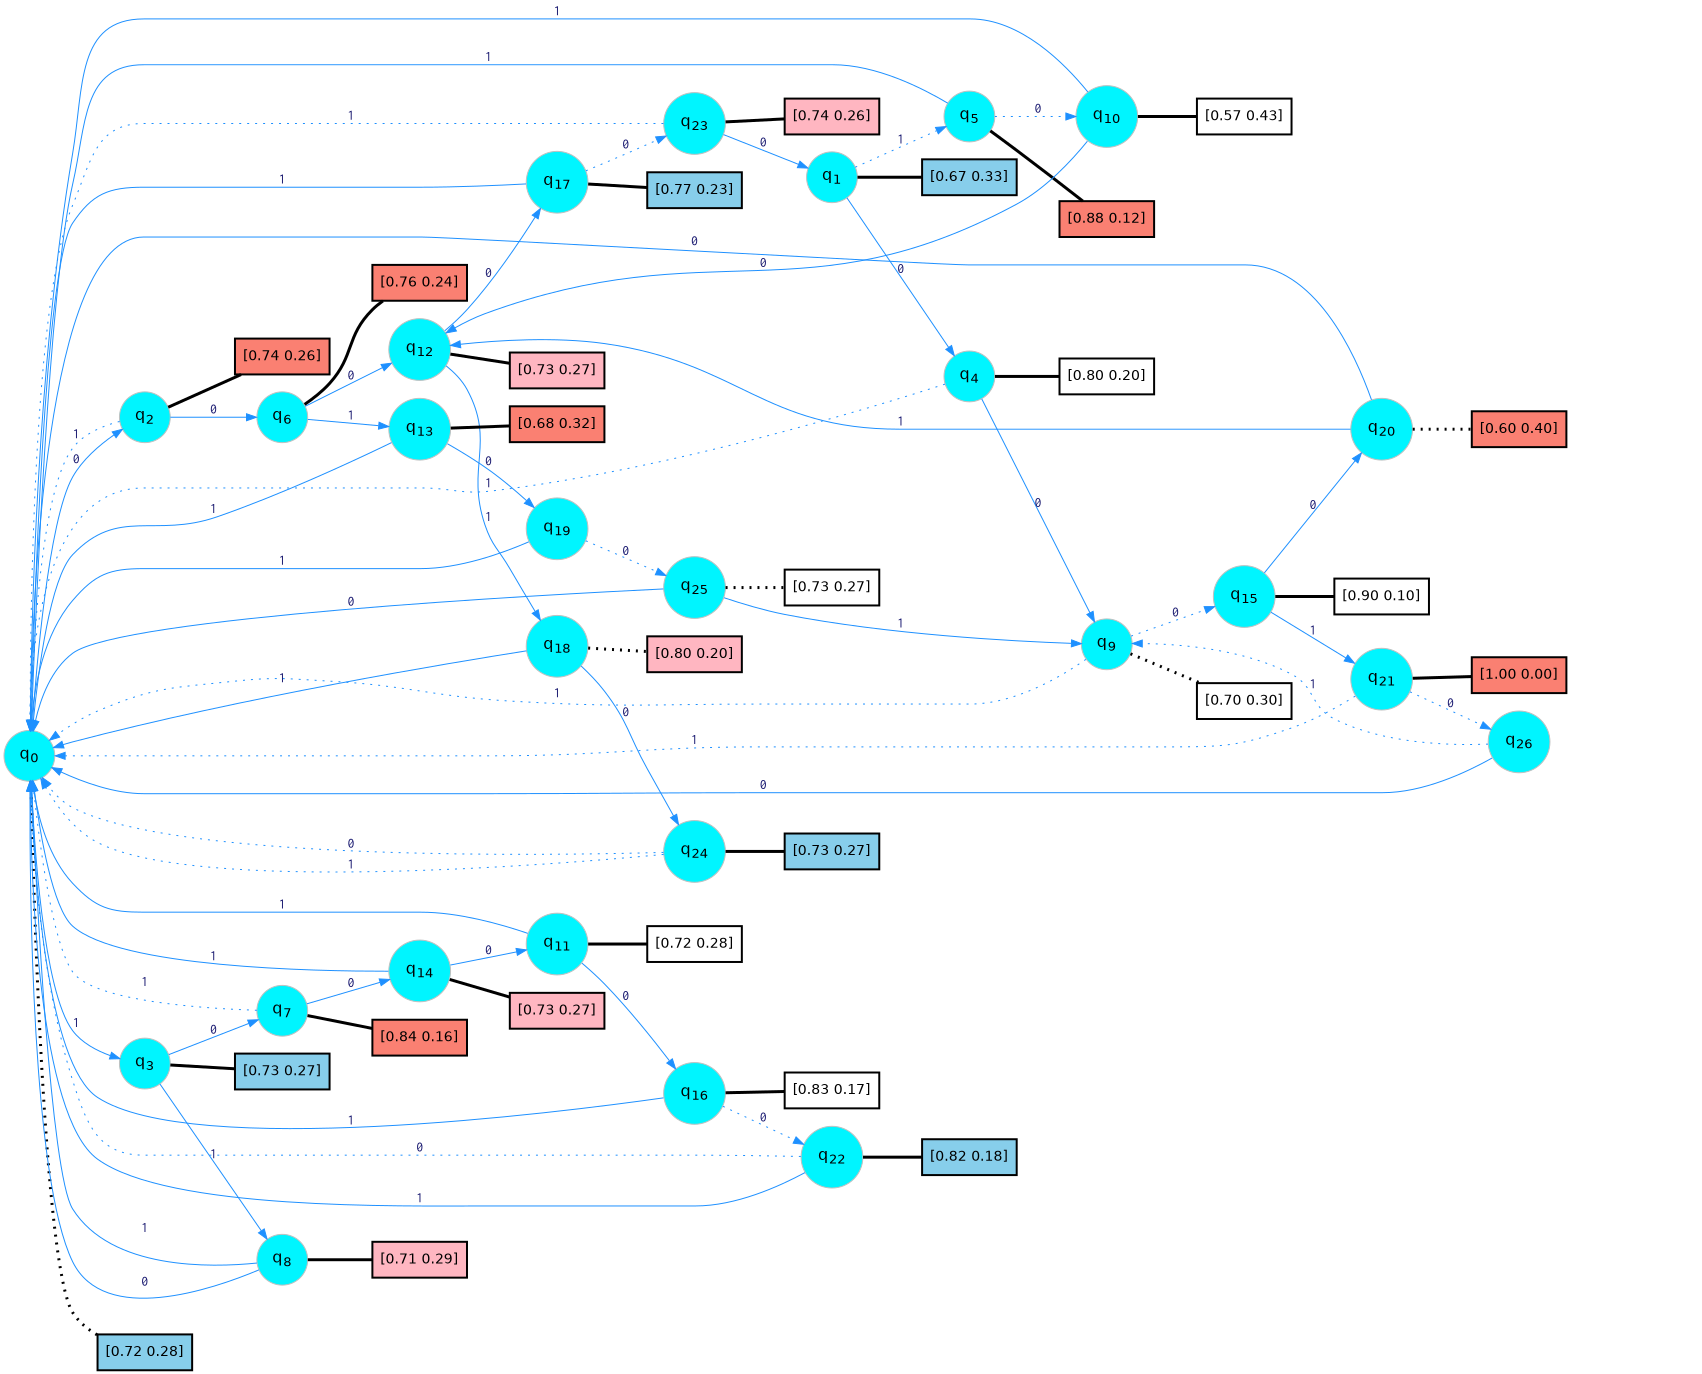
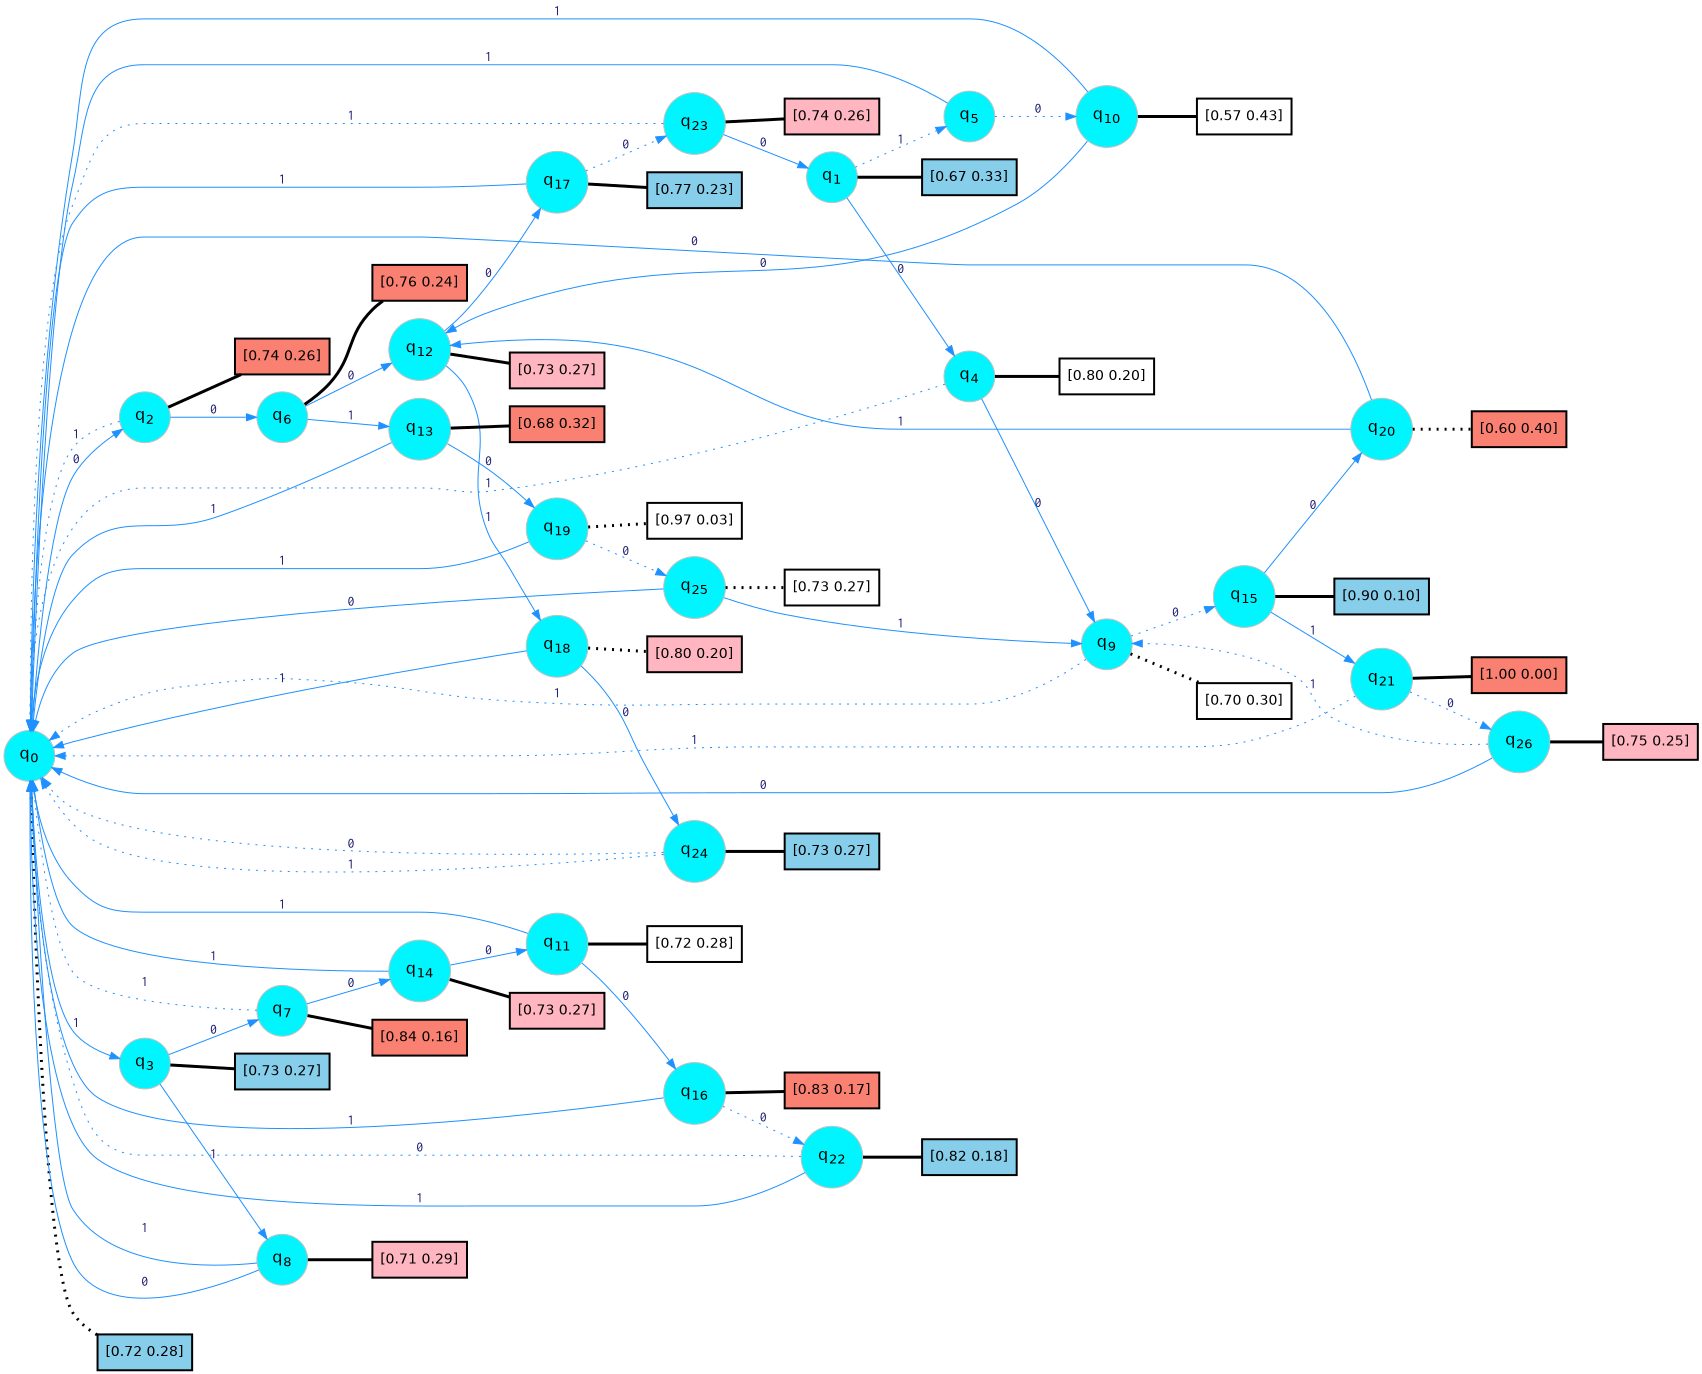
node "[0.88 0.12]": removed
node "[0.97 0.03]": added
node "[0.90 0.10]": fillcolor white -> skyblue
node "[0.75 0.25]": added
node "[0.83 0.17]": fillcolor white -> salmon
